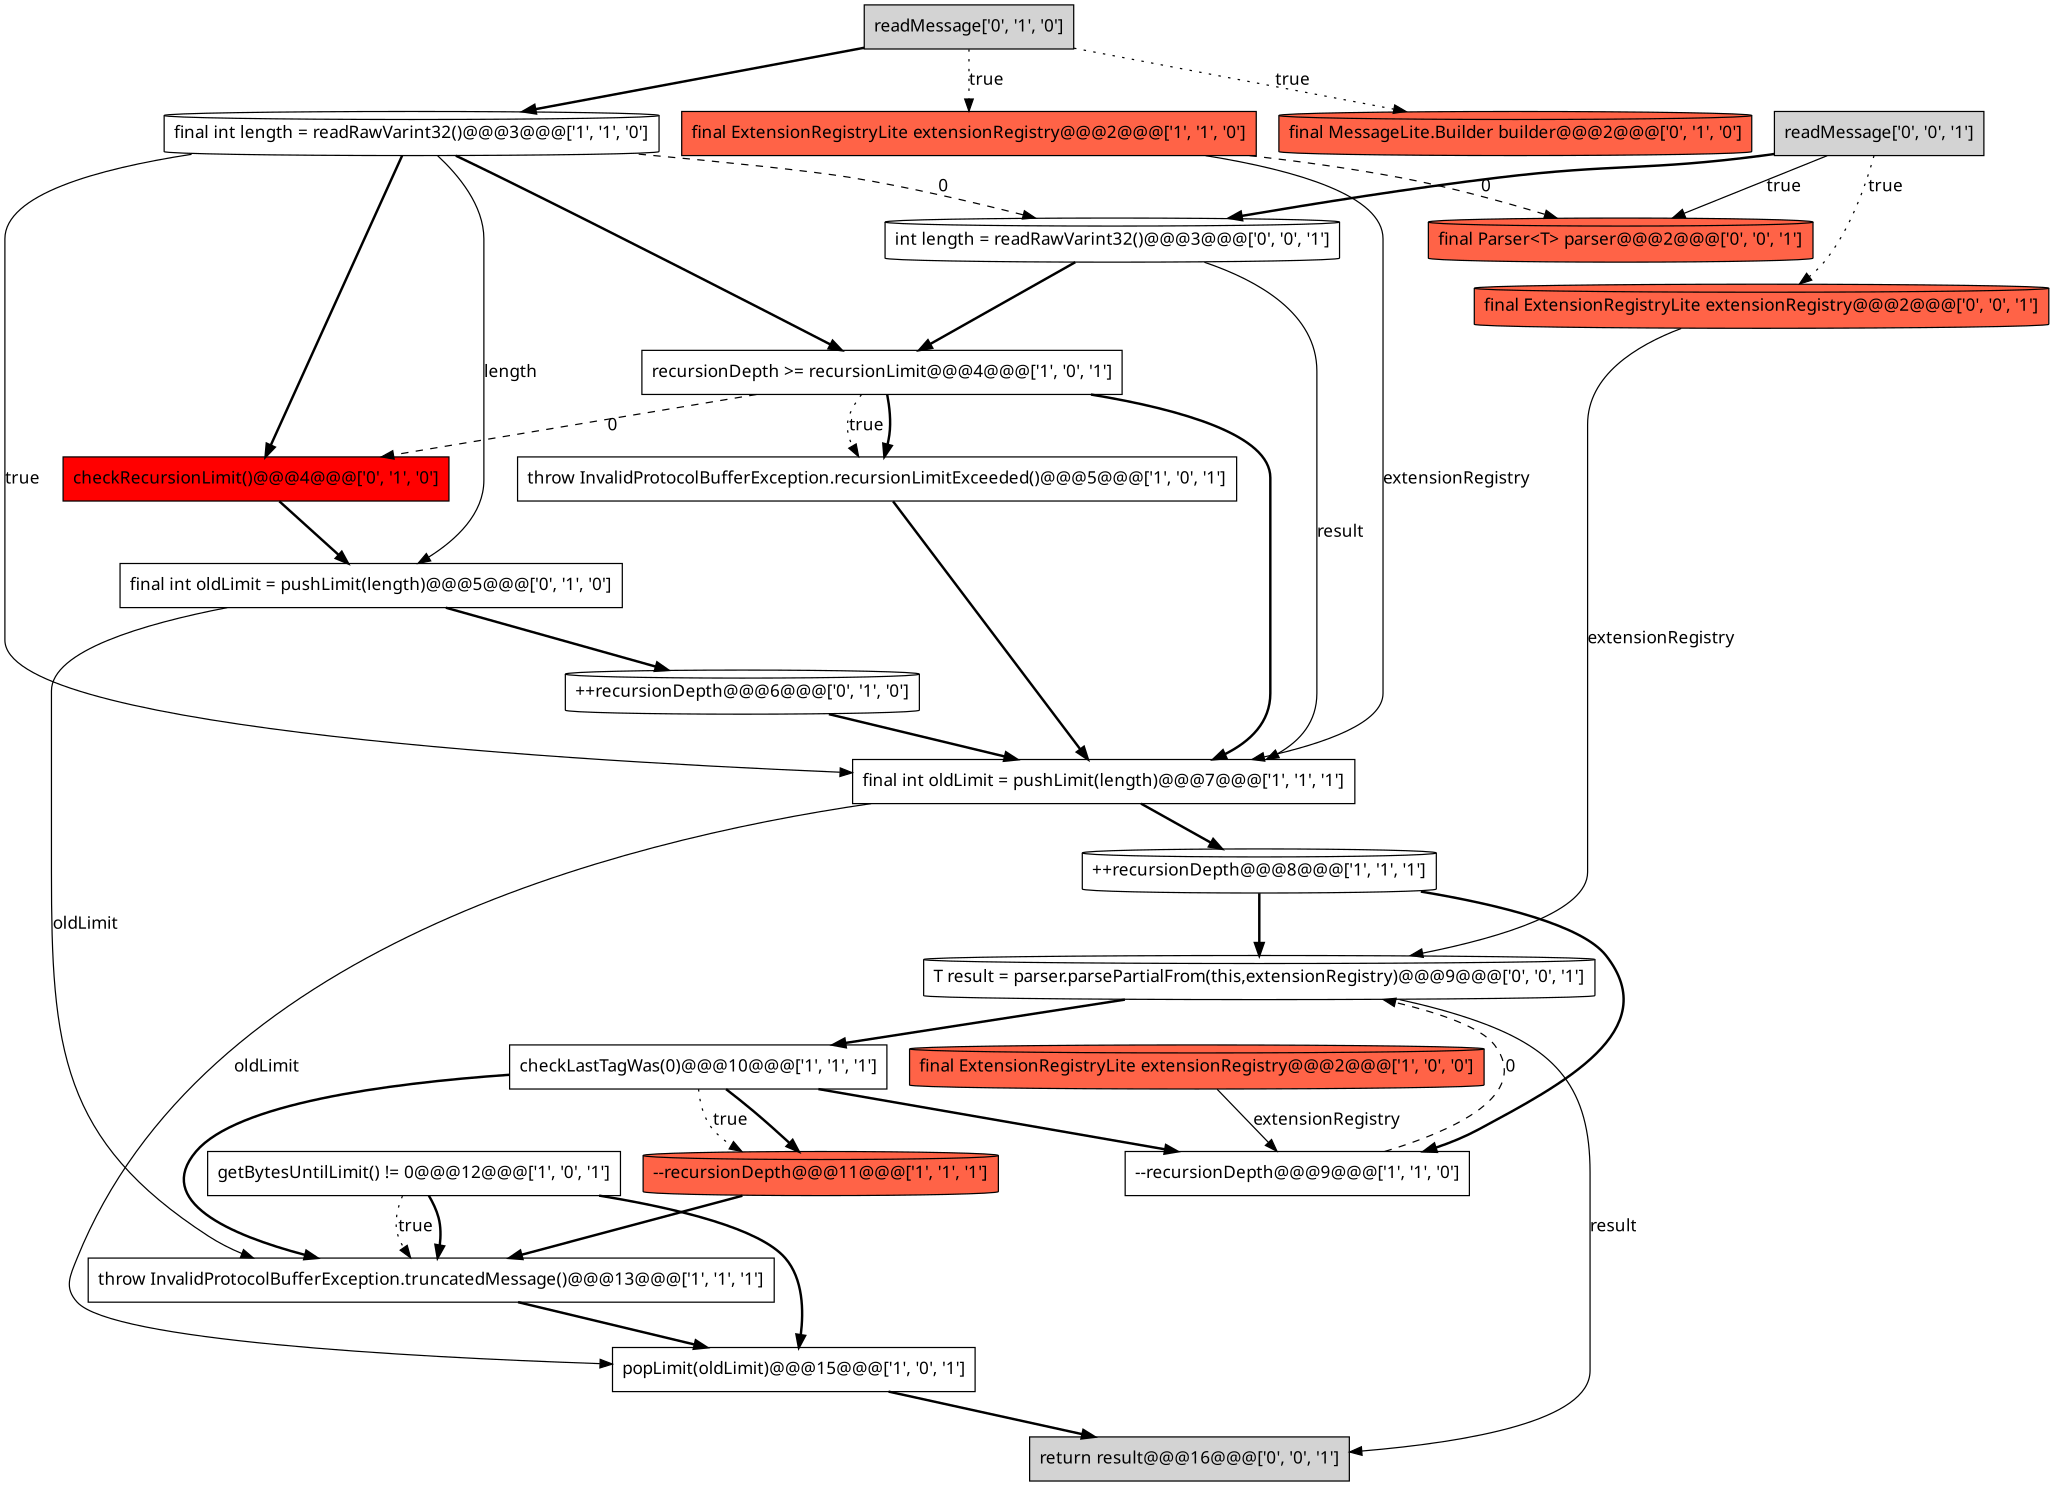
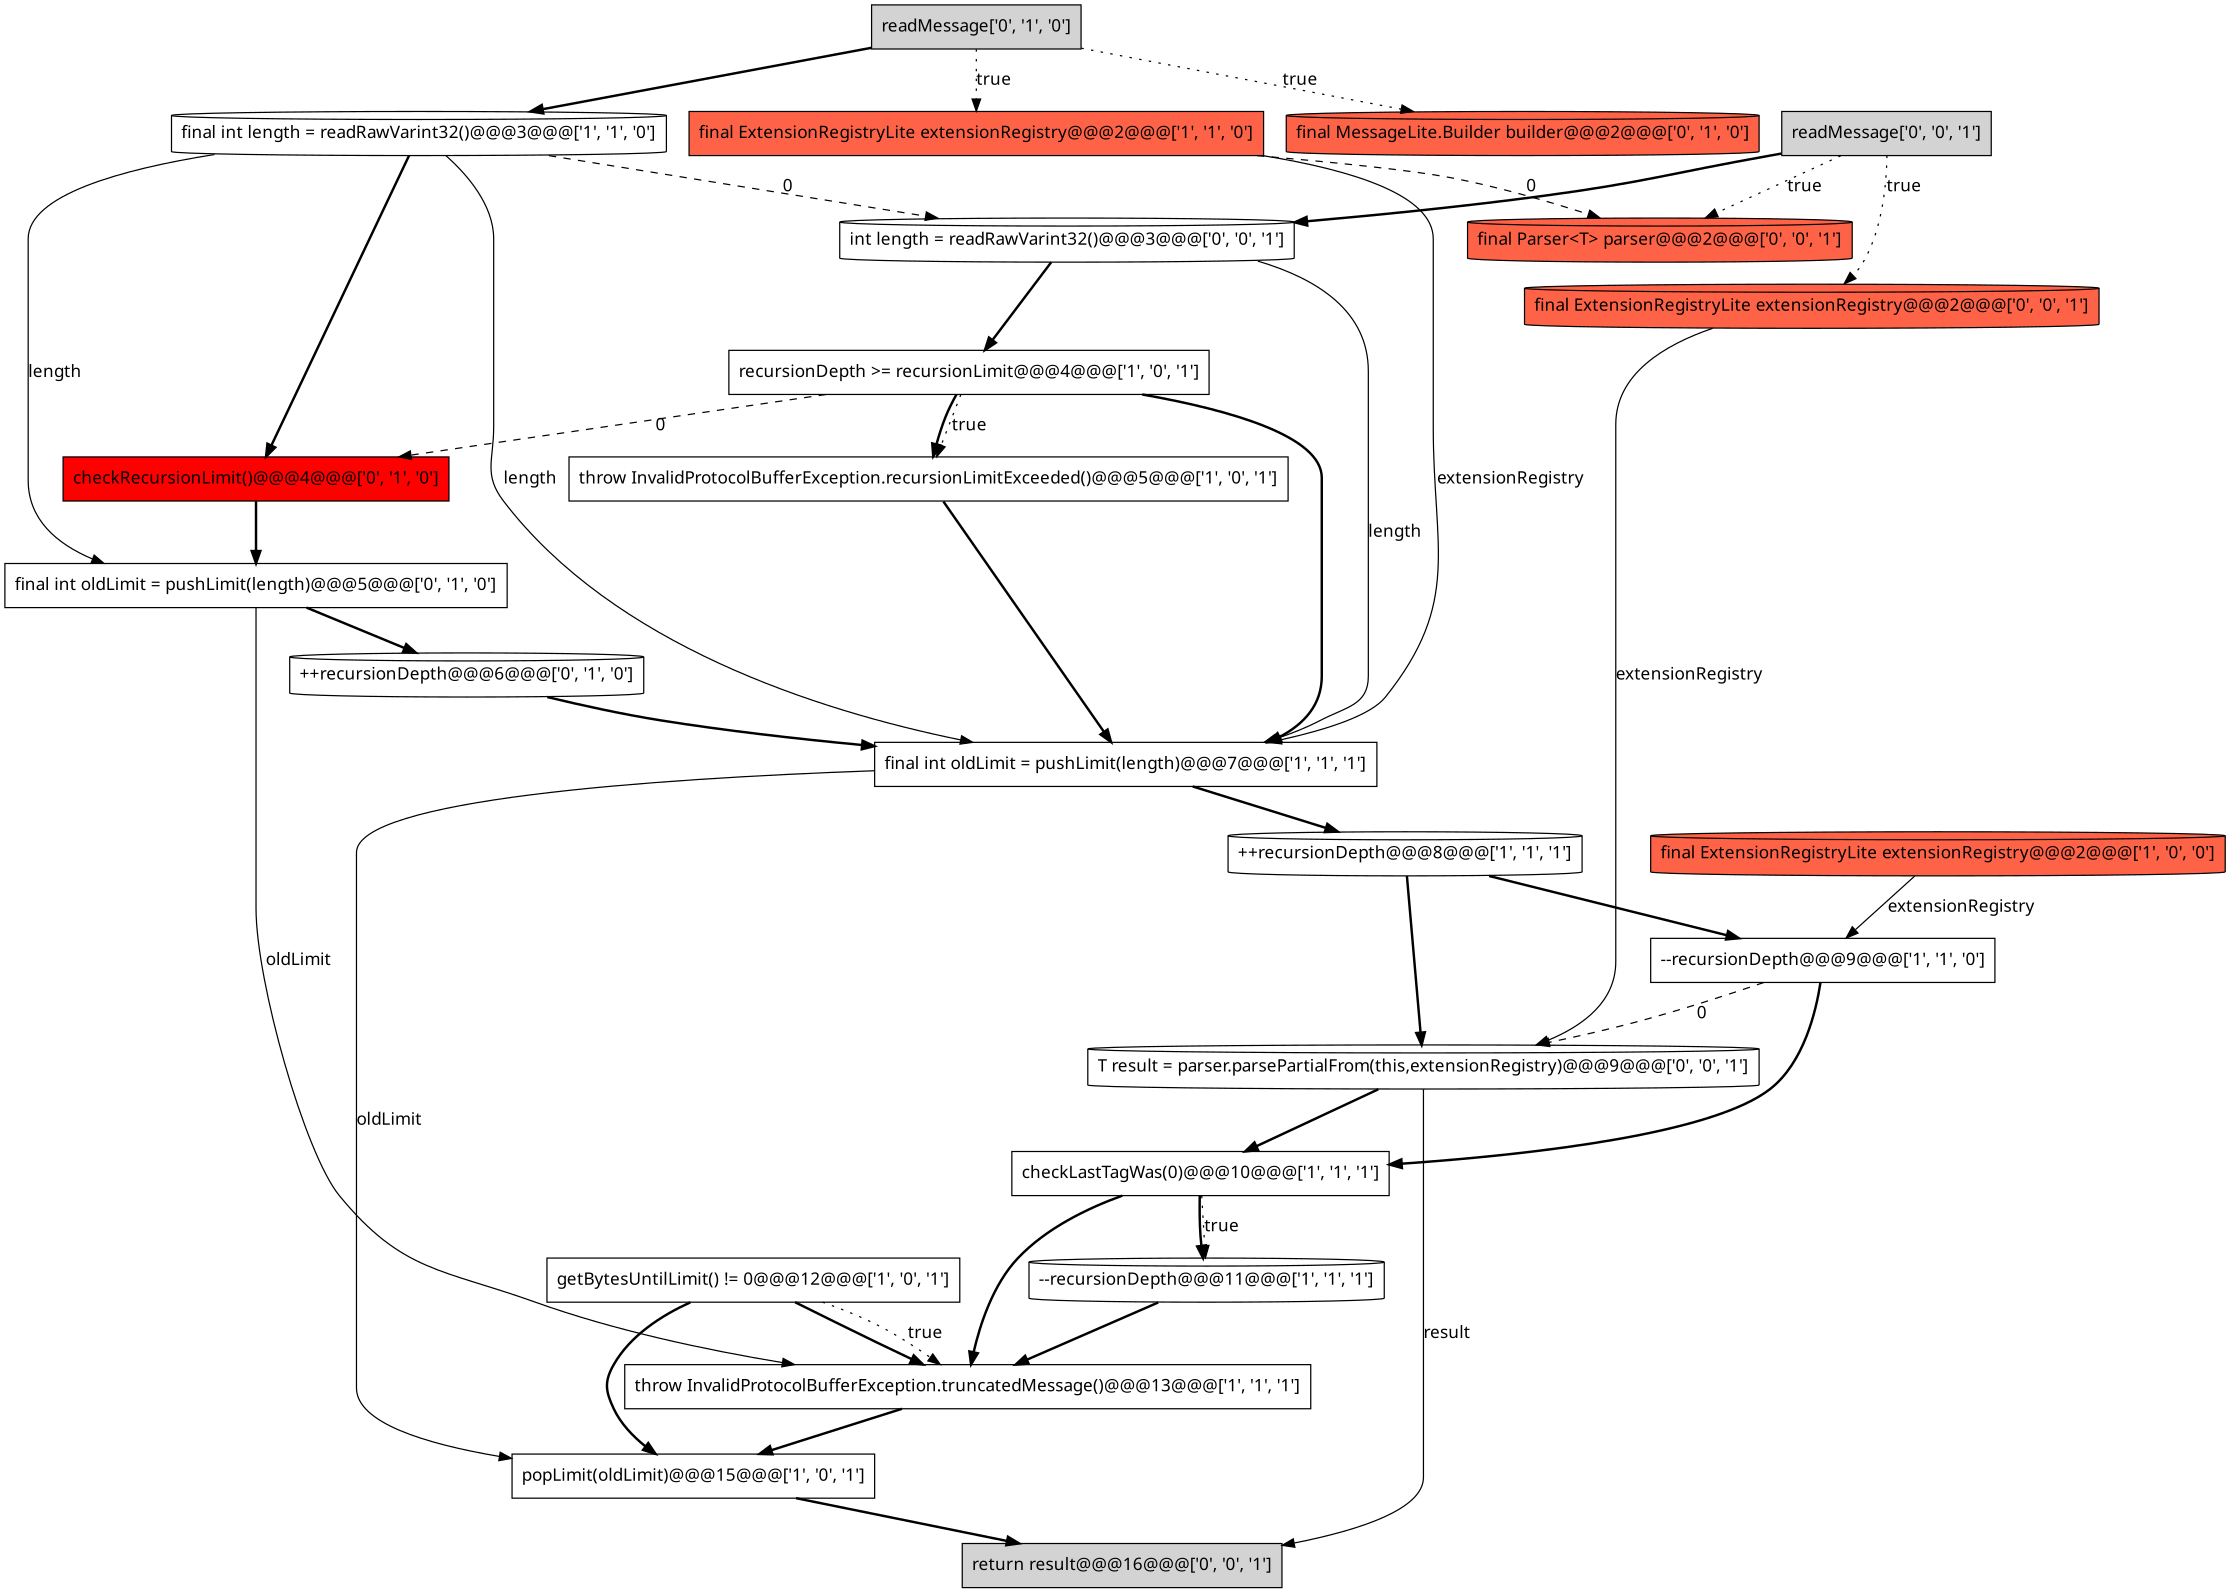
edge "readMessage['0', '0', '1']" -> "final Parser<T> parser@@@2@@@['0', '0', '1']": style solid -> dotted
edge "final int length = readRawVarint32()@@@3@@@['1', '1', '0']" -> "recursionDepth >= recursionLimit@@@4@@@['1', '0', '1']": removed
edge "final int length = readRawVarint32()@@@3@@@['1', '1', '0']" -> "final int oldLimit = pushLimit(length)@@@7@@@['1', '1', '1']": label "true" -> "length"
edge "int length = readRawVarint32()@@@3@@@['0', '0', '1']" -> "final int oldLimit = pushLimit(length)@@@7@@@['1', '1', '1']": label "result" -> "length"
edge "checkLastTagWas(0)@@@10@@@['1', '1', '1']" -> "--recursionDepth@@@9@@@['1', '1', '0']": reversed
node "--recursionDepth@@@11@@@['1', '1', '1']": fillcolor tomato -> white
